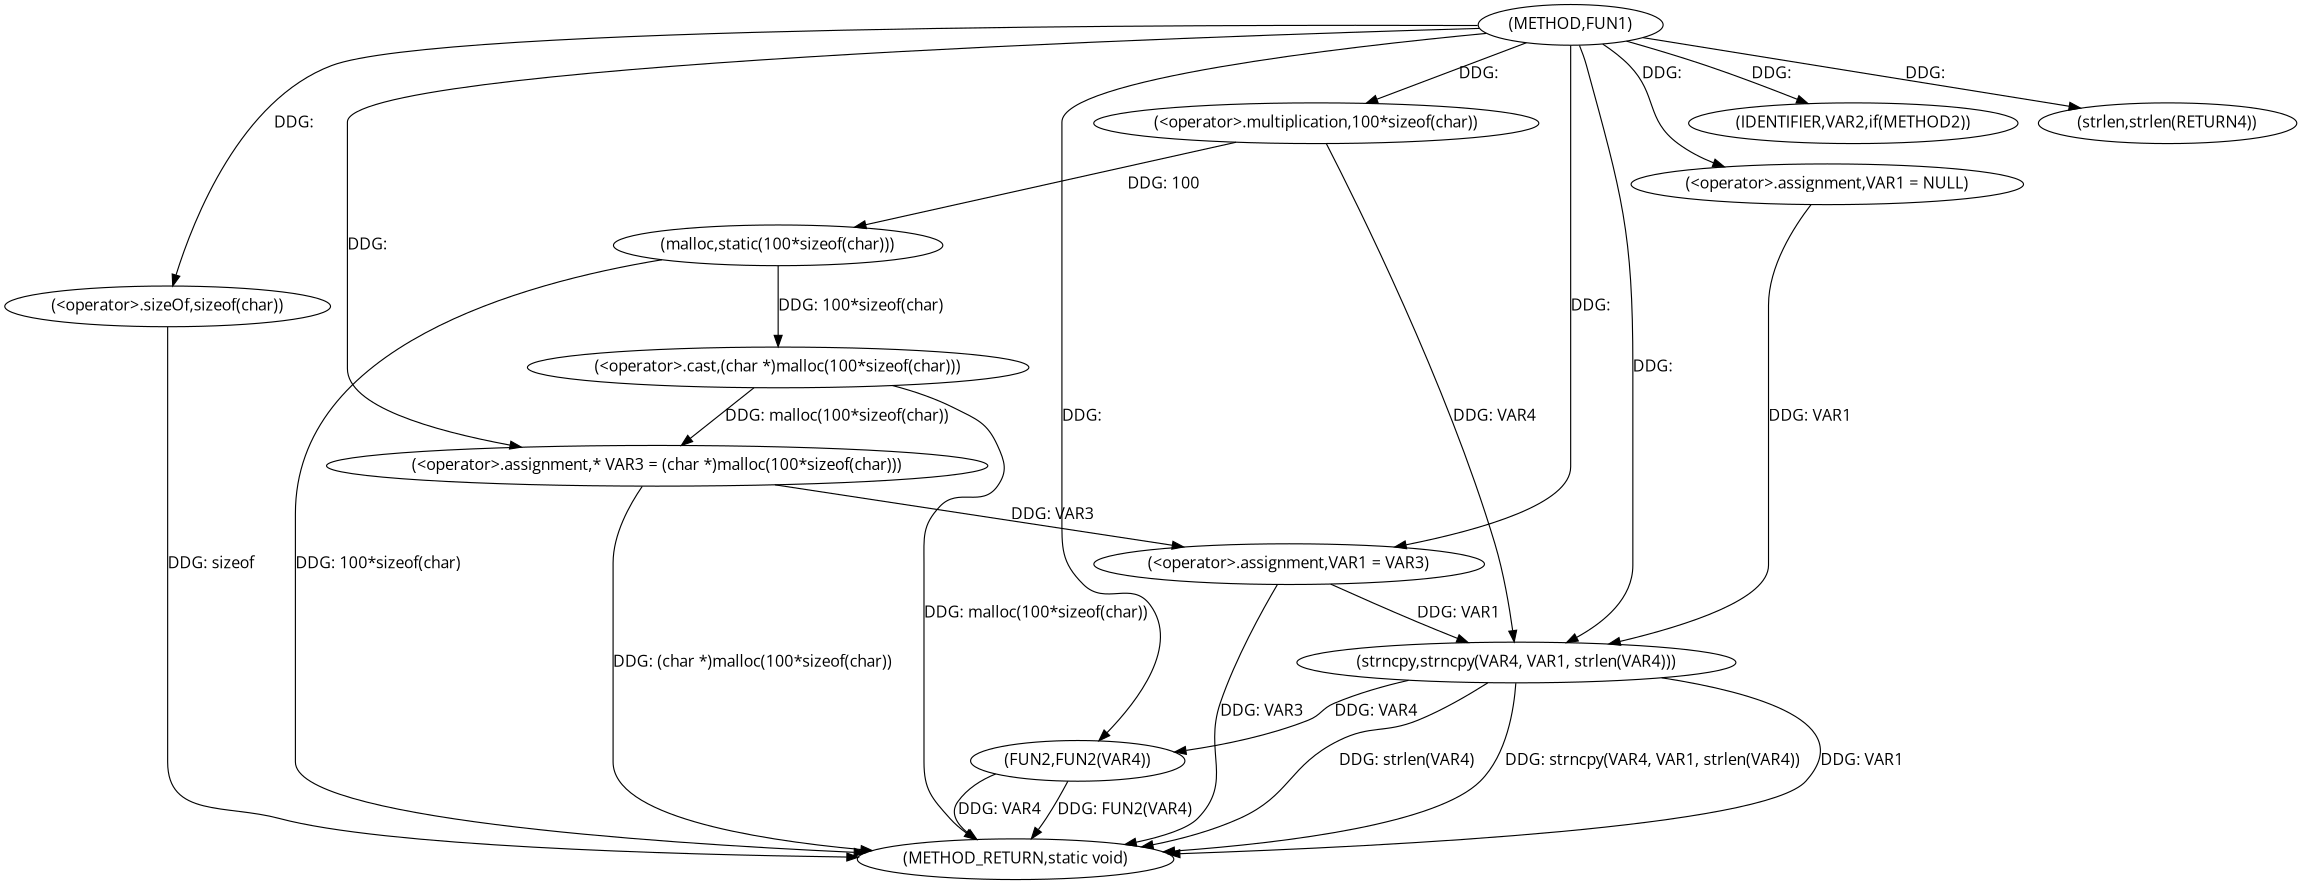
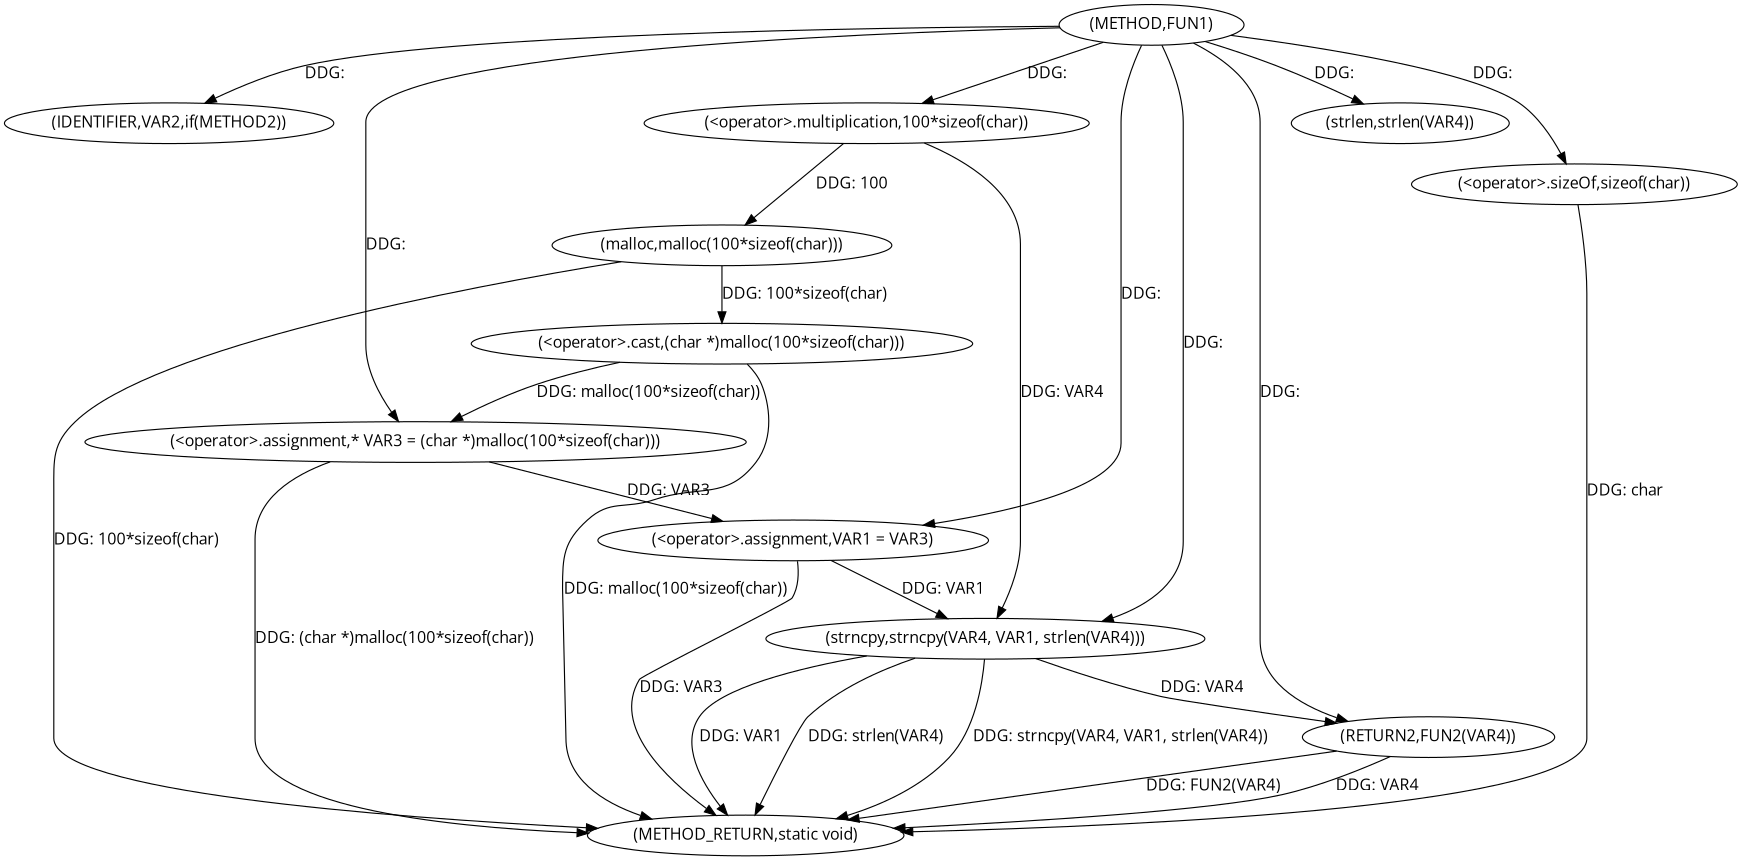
node "(strlen,strlen(RETURN4))": label "(strlen,strlen(RETURN4))" -> "(strlen,strlen(VAR4))"
node "(<operator>.assignment,VAR1 = NULL)": removed
node "(malloc,static(100*sizeof(char)))": label "(malloc,static(100*sizeof(char)))" -> "(malloc,malloc(100*sizeof(char)))"
edge "(<operator>.sizeOf,sizeof(char))" -> "(METHOD_RETURN,static void)": label "DDG: sizeof" -> "DDG: char"
node "(FUN2,FUN2(VAR4))": label "(FUN2,FUN2(VAR4))" -> "(RETURN2,FUN2(VAR4))"
